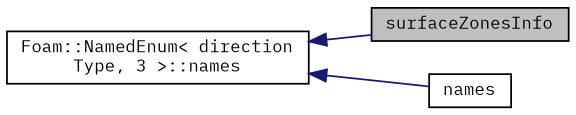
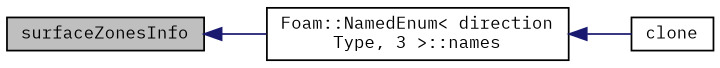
edge "surfaceZonesInfo" -> "Foam::NamedEnum< direction Type, 3 >::names": reversed
node "names": label "names" -> "clone"
